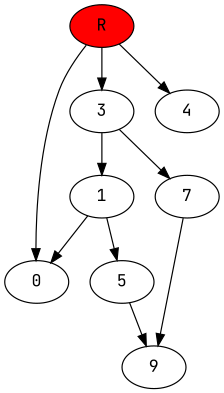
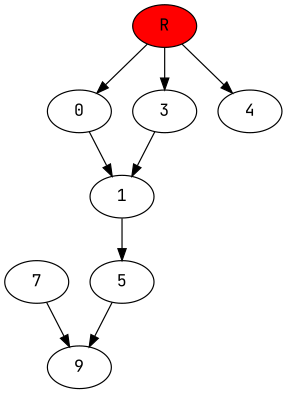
edge "3" -> "7": removed
edge "1" -> "0": reversed
